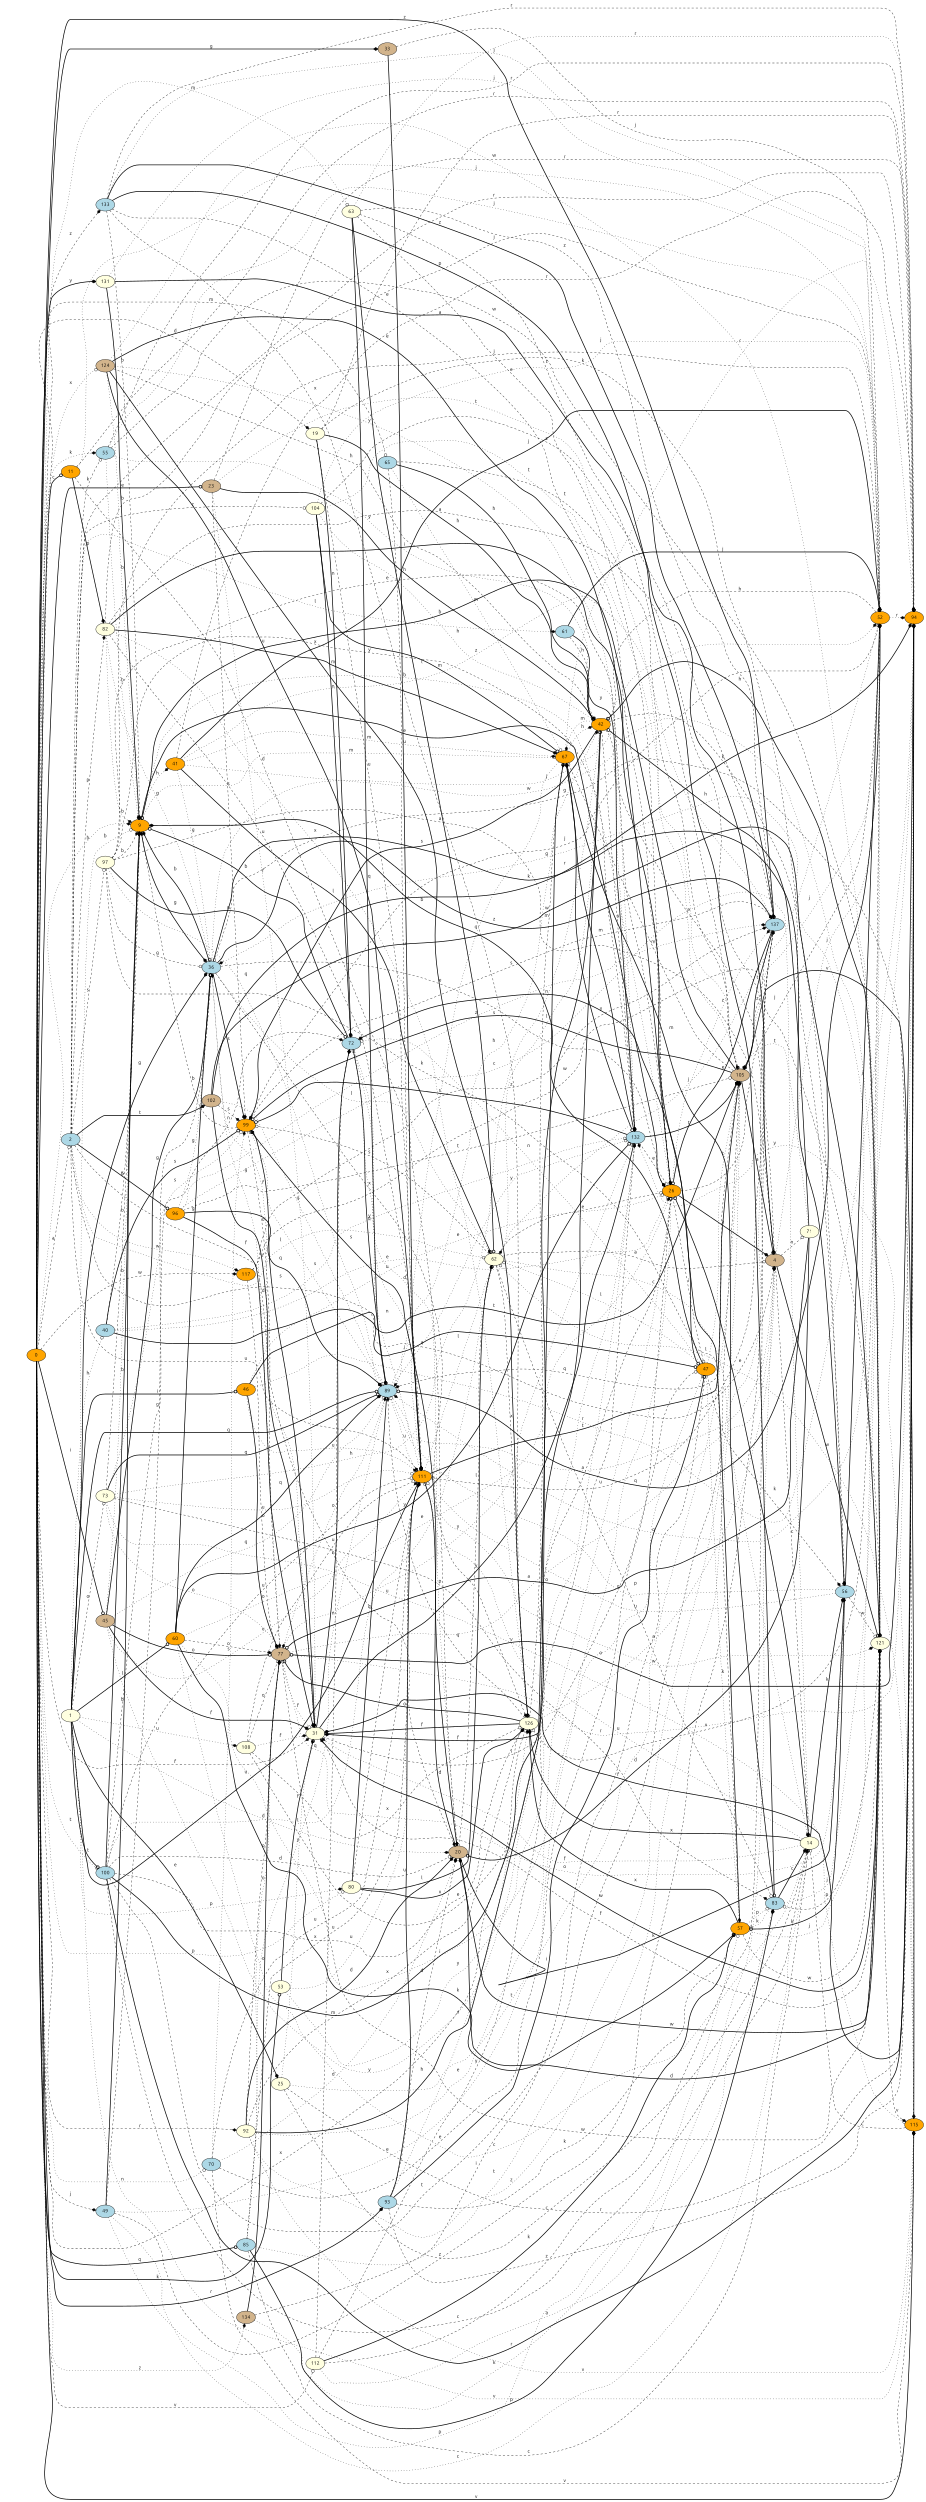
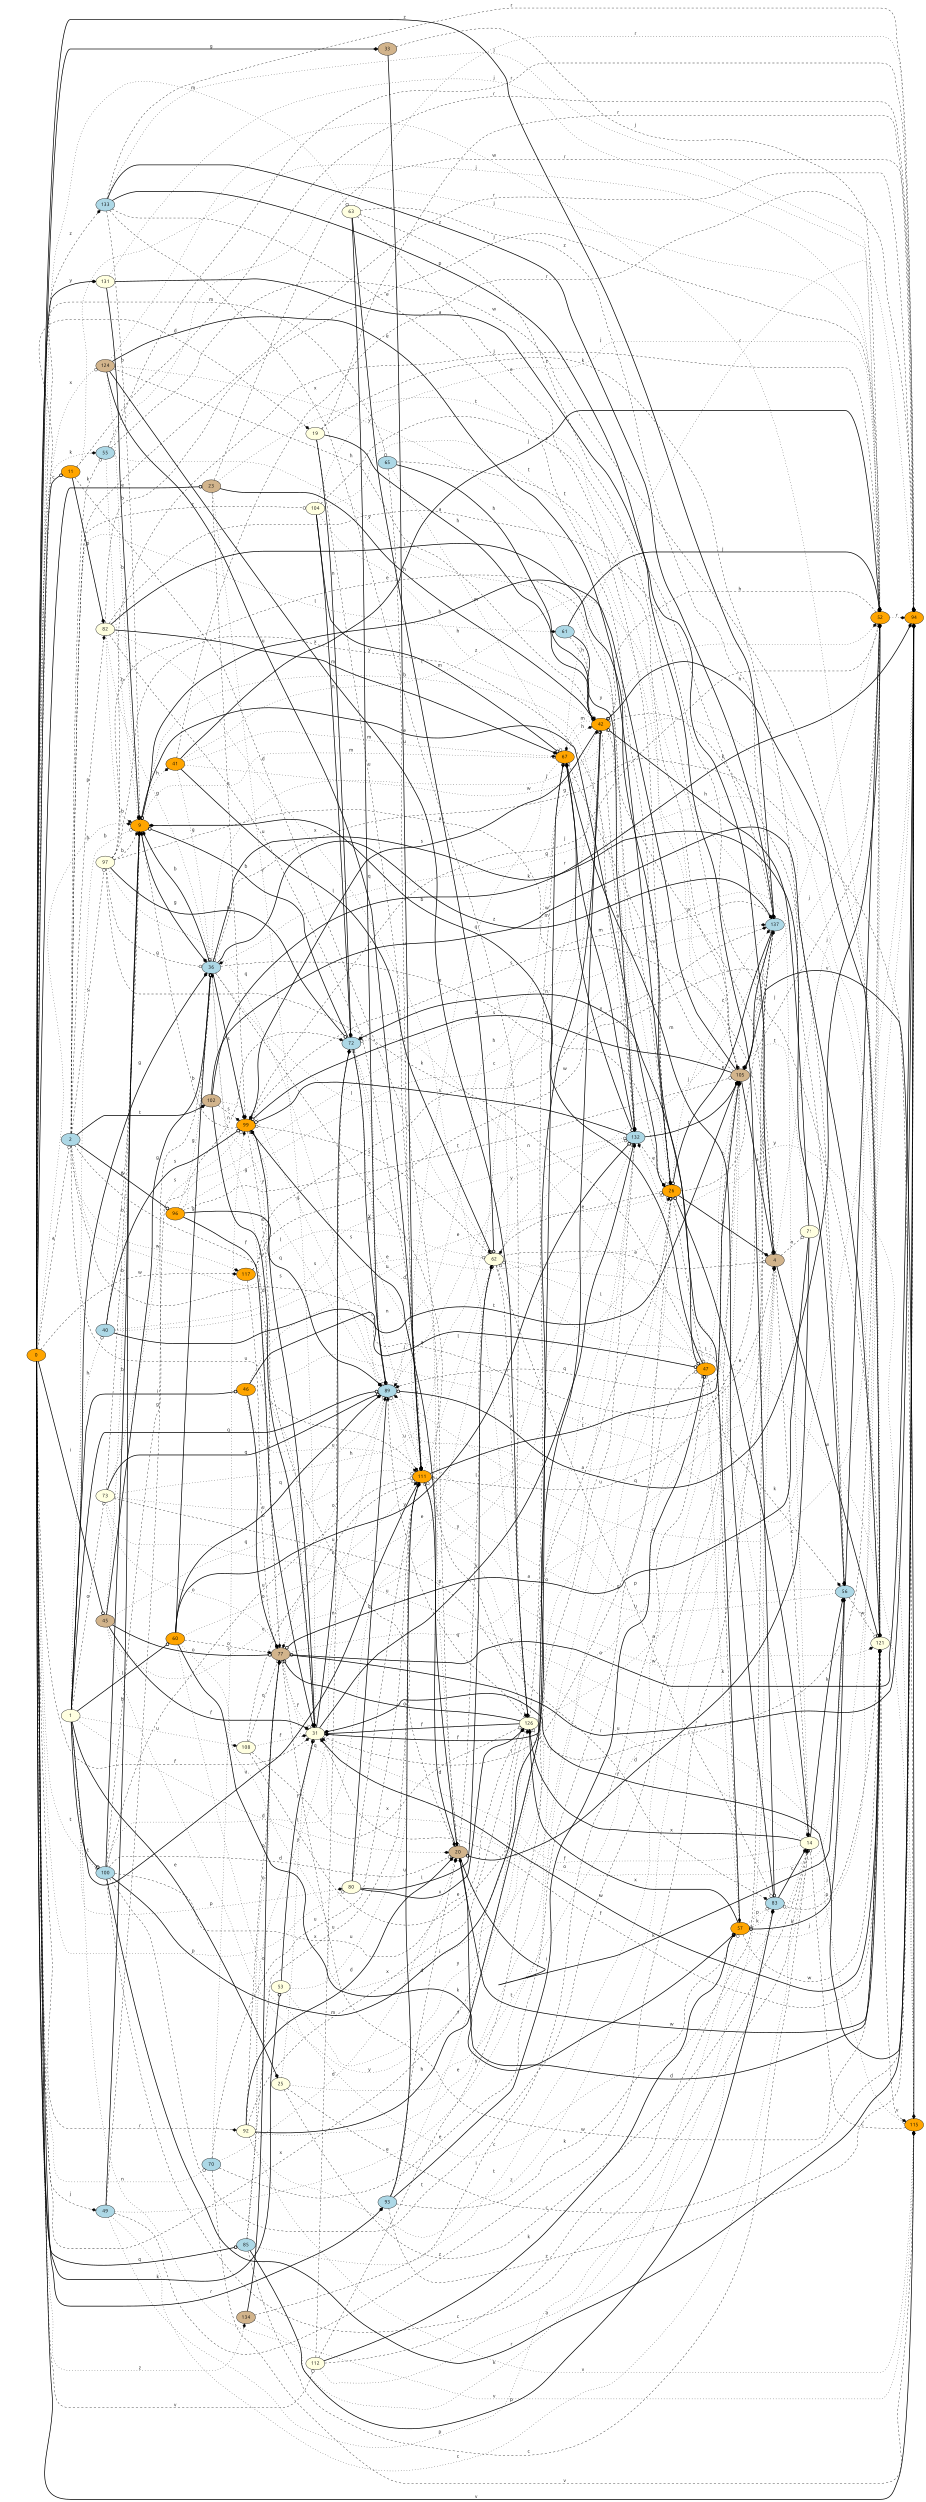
edge "77" -> "94": style dotted -> bold
